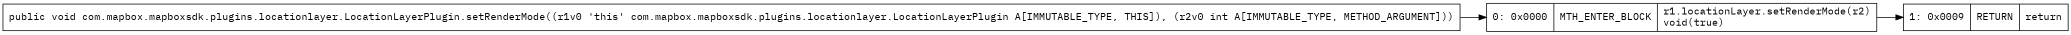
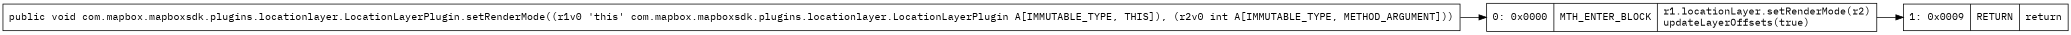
node "0: 0x0000": text "void(true)" -> "updateLayerOffsets(true)"
